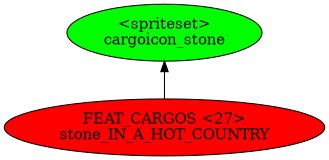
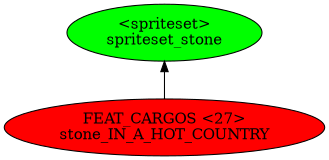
node "<spriteset> cargoicon_stone": label "<spriteset> cargoicon_stone" -> "<spriteset> spriteset_stone"
